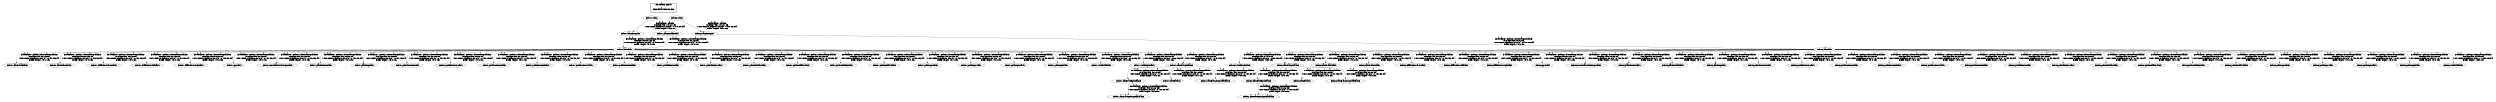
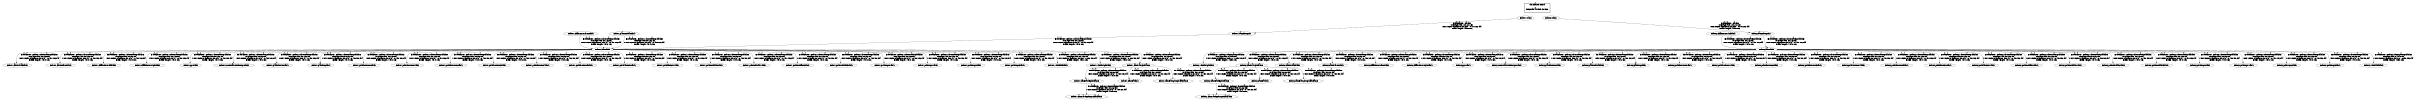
edge "Robot1/base_link" -> "Robot1/cliff_sensor_front_link": reversed
edge "Robot2/base_link" -> "Robot2/cliff_sensor_left_link": reversed
